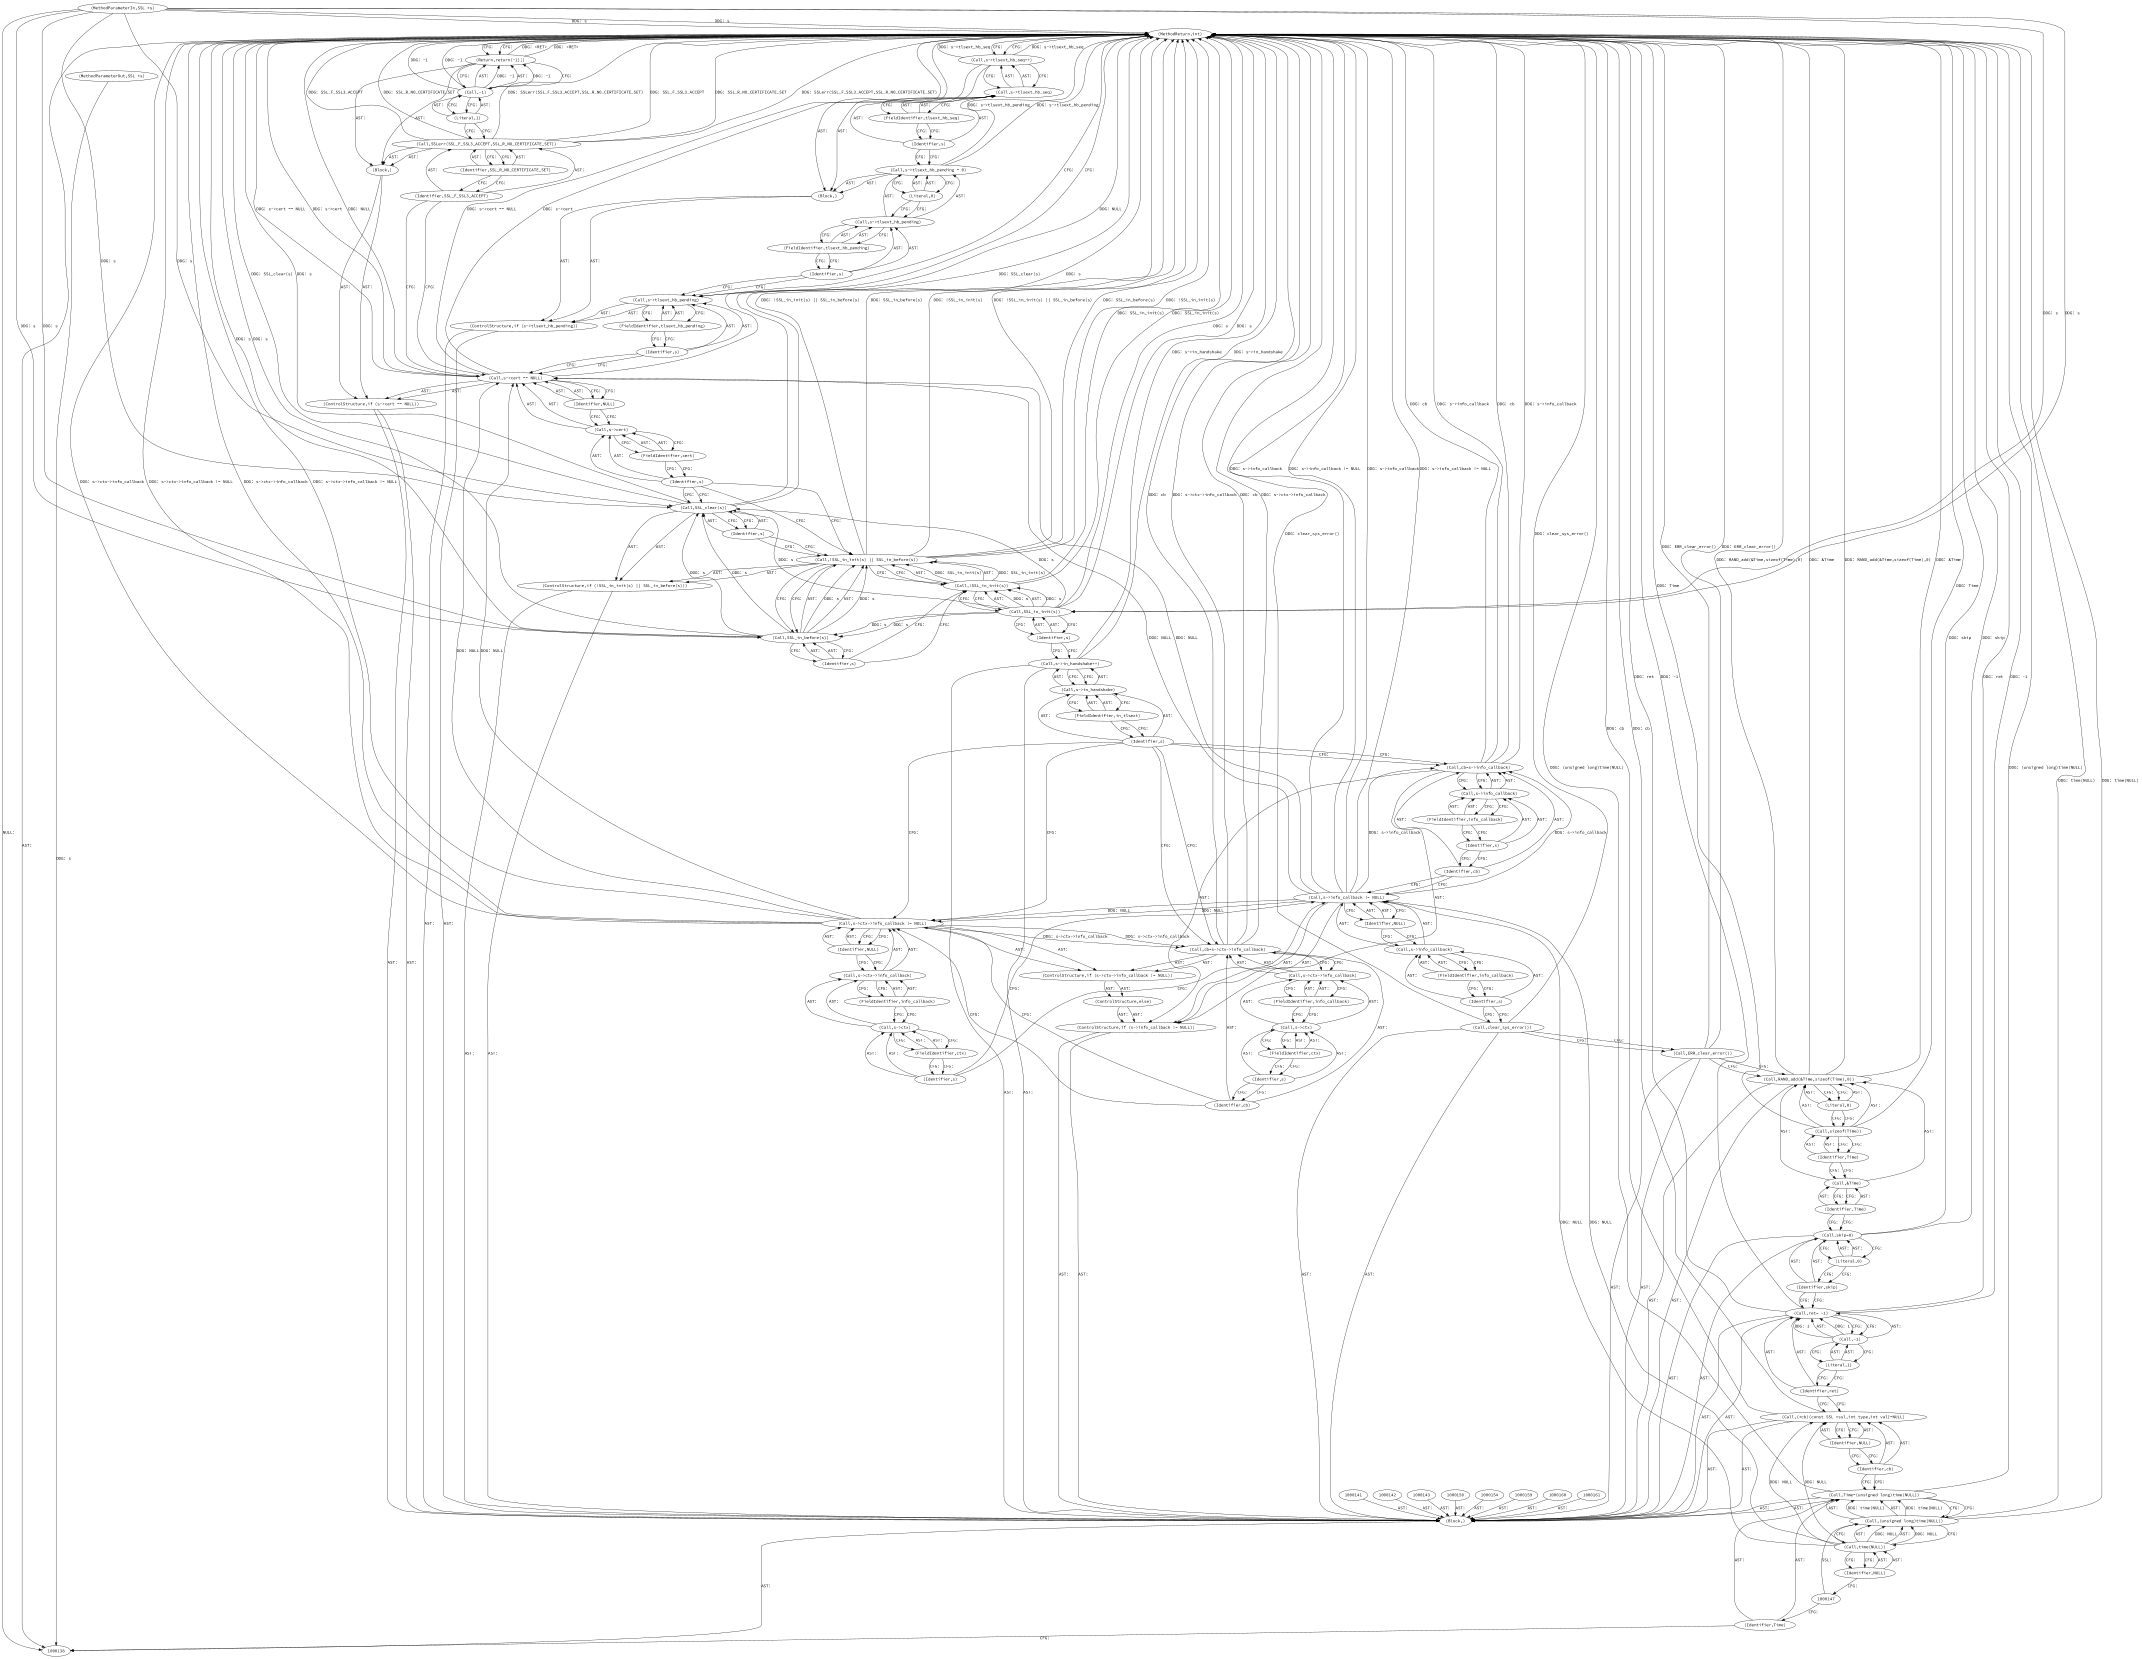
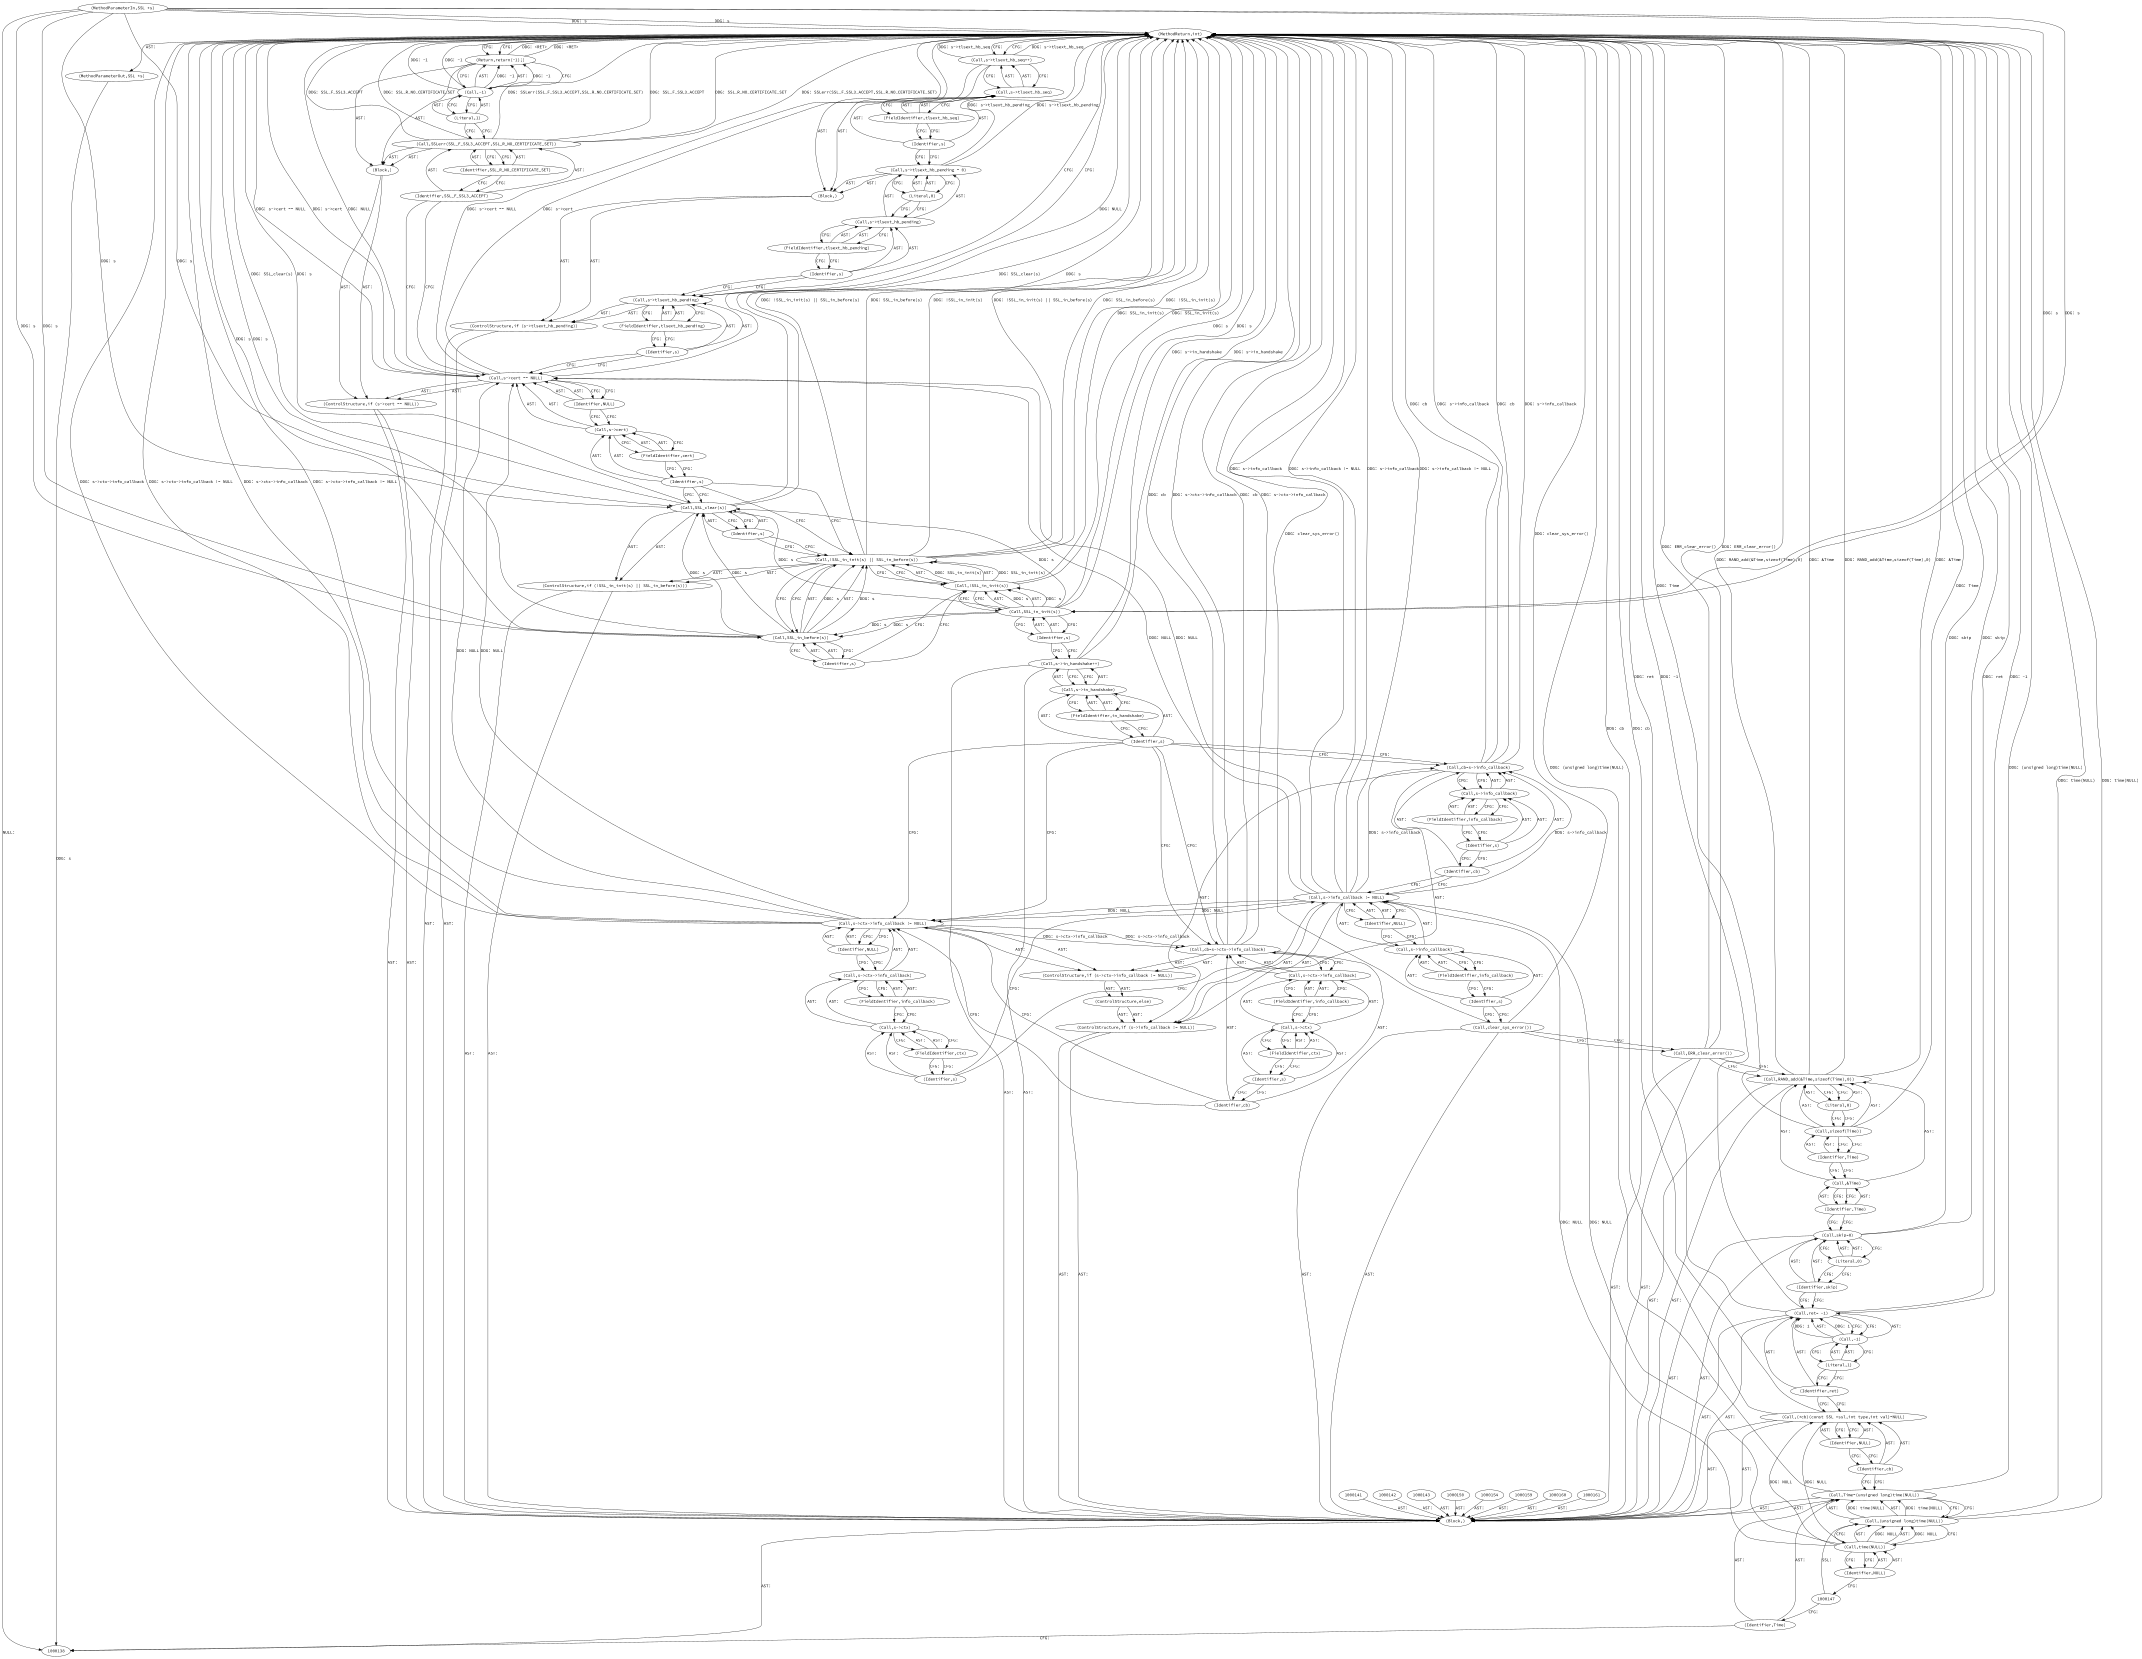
edge "(MethodReturn,int)" -> "1000138": now "(MethodReturn,int)" -> "(MethodParameterOut,SSL *s)"
node "(FieldIdentifier,in_tlsext)": label "(FieldIdentifier,in_tlsext)" -> "(FieldIdentifier,in_handshake)"
